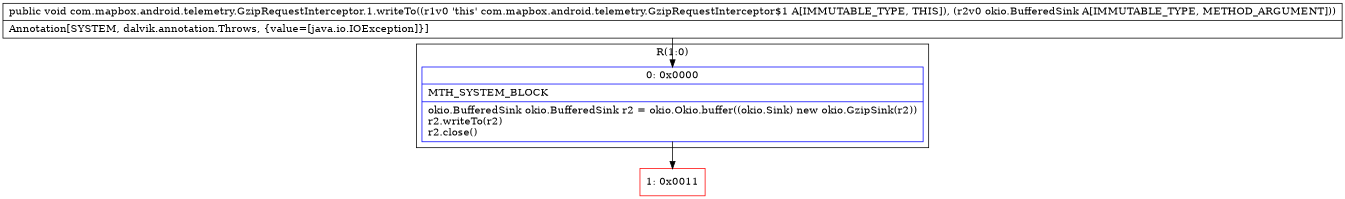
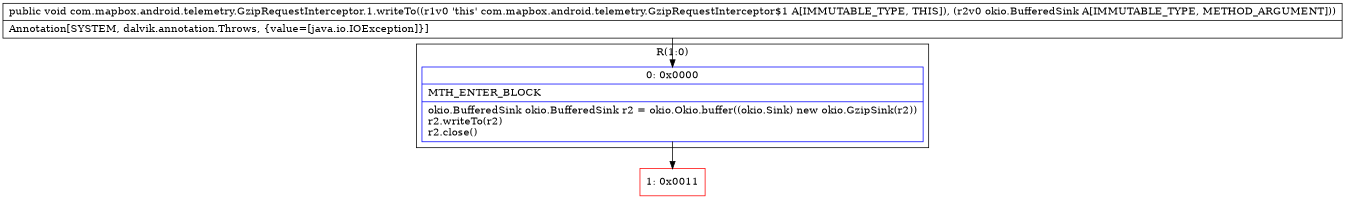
node "0: 0x0000": text "MTH_SYSTEM_BLOCK" -> "MTH_ENTER_BLOCK"
